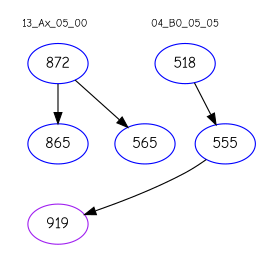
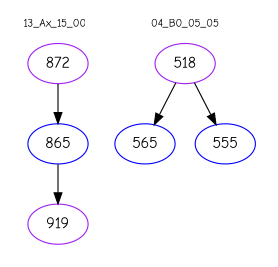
cluster "13_Ax_05_00": label "13_Ax_05_00" -> "13_Ax_15_00"
node "872": color blue -> purple
node "518": color blue -> purple
edge "872" -> "565": now "518" -> "565"
edge "555" -> "919": now "865" -> "919"
